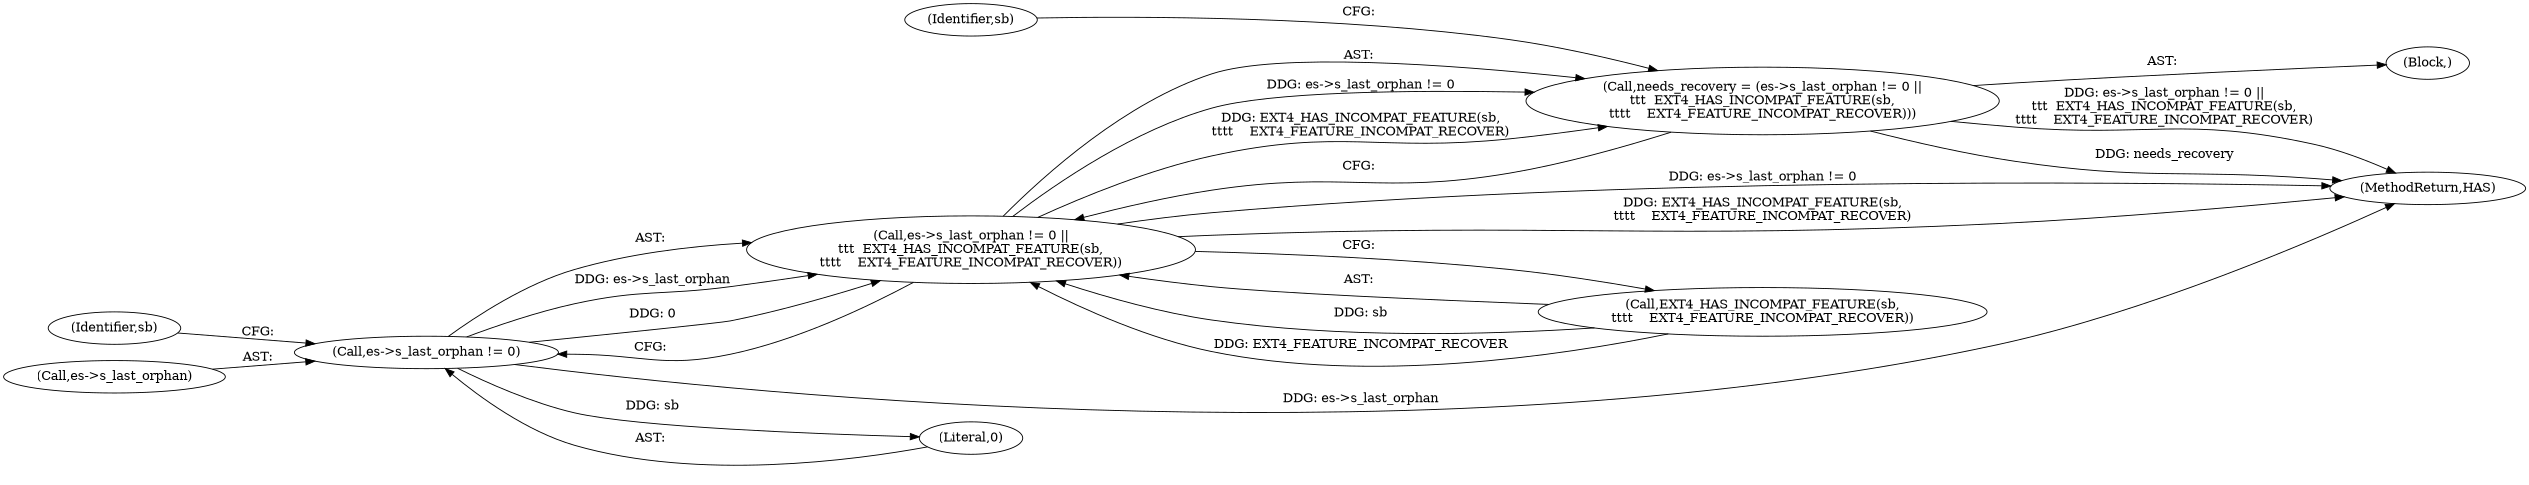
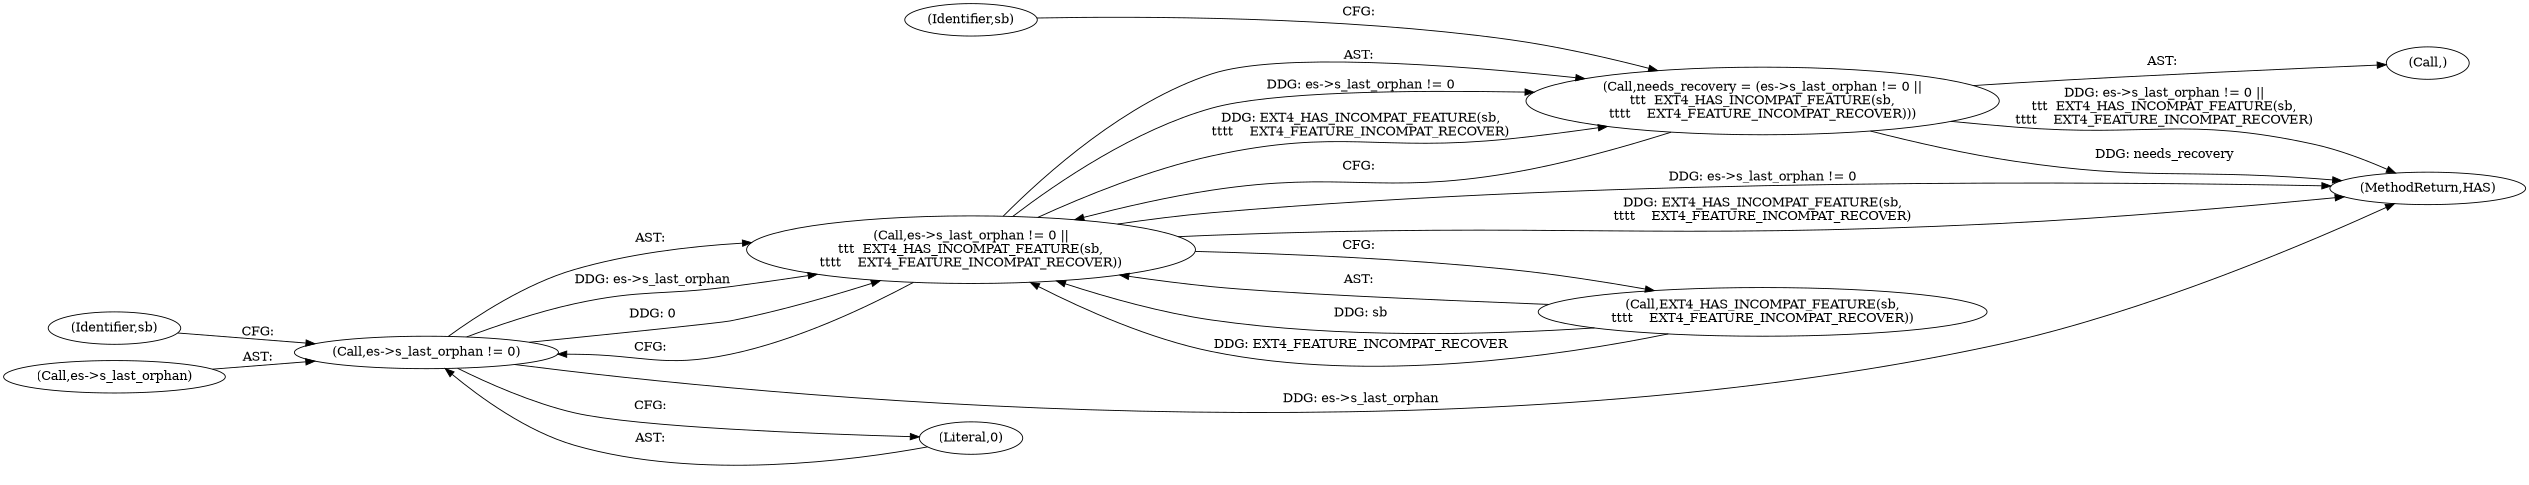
node "(Block,)": label "(Block,)" -> "(Call,)"
edge "(Call,es->s_last_orphan != 0)" -> "(Literal,0)": label "DDG: sb" -> "CFG: "
